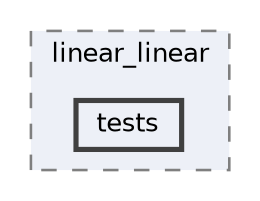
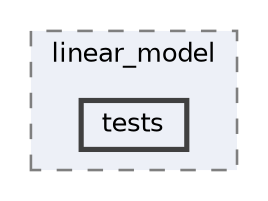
cluster "linear_linear": label "linear_linear" -> "linear_model"
